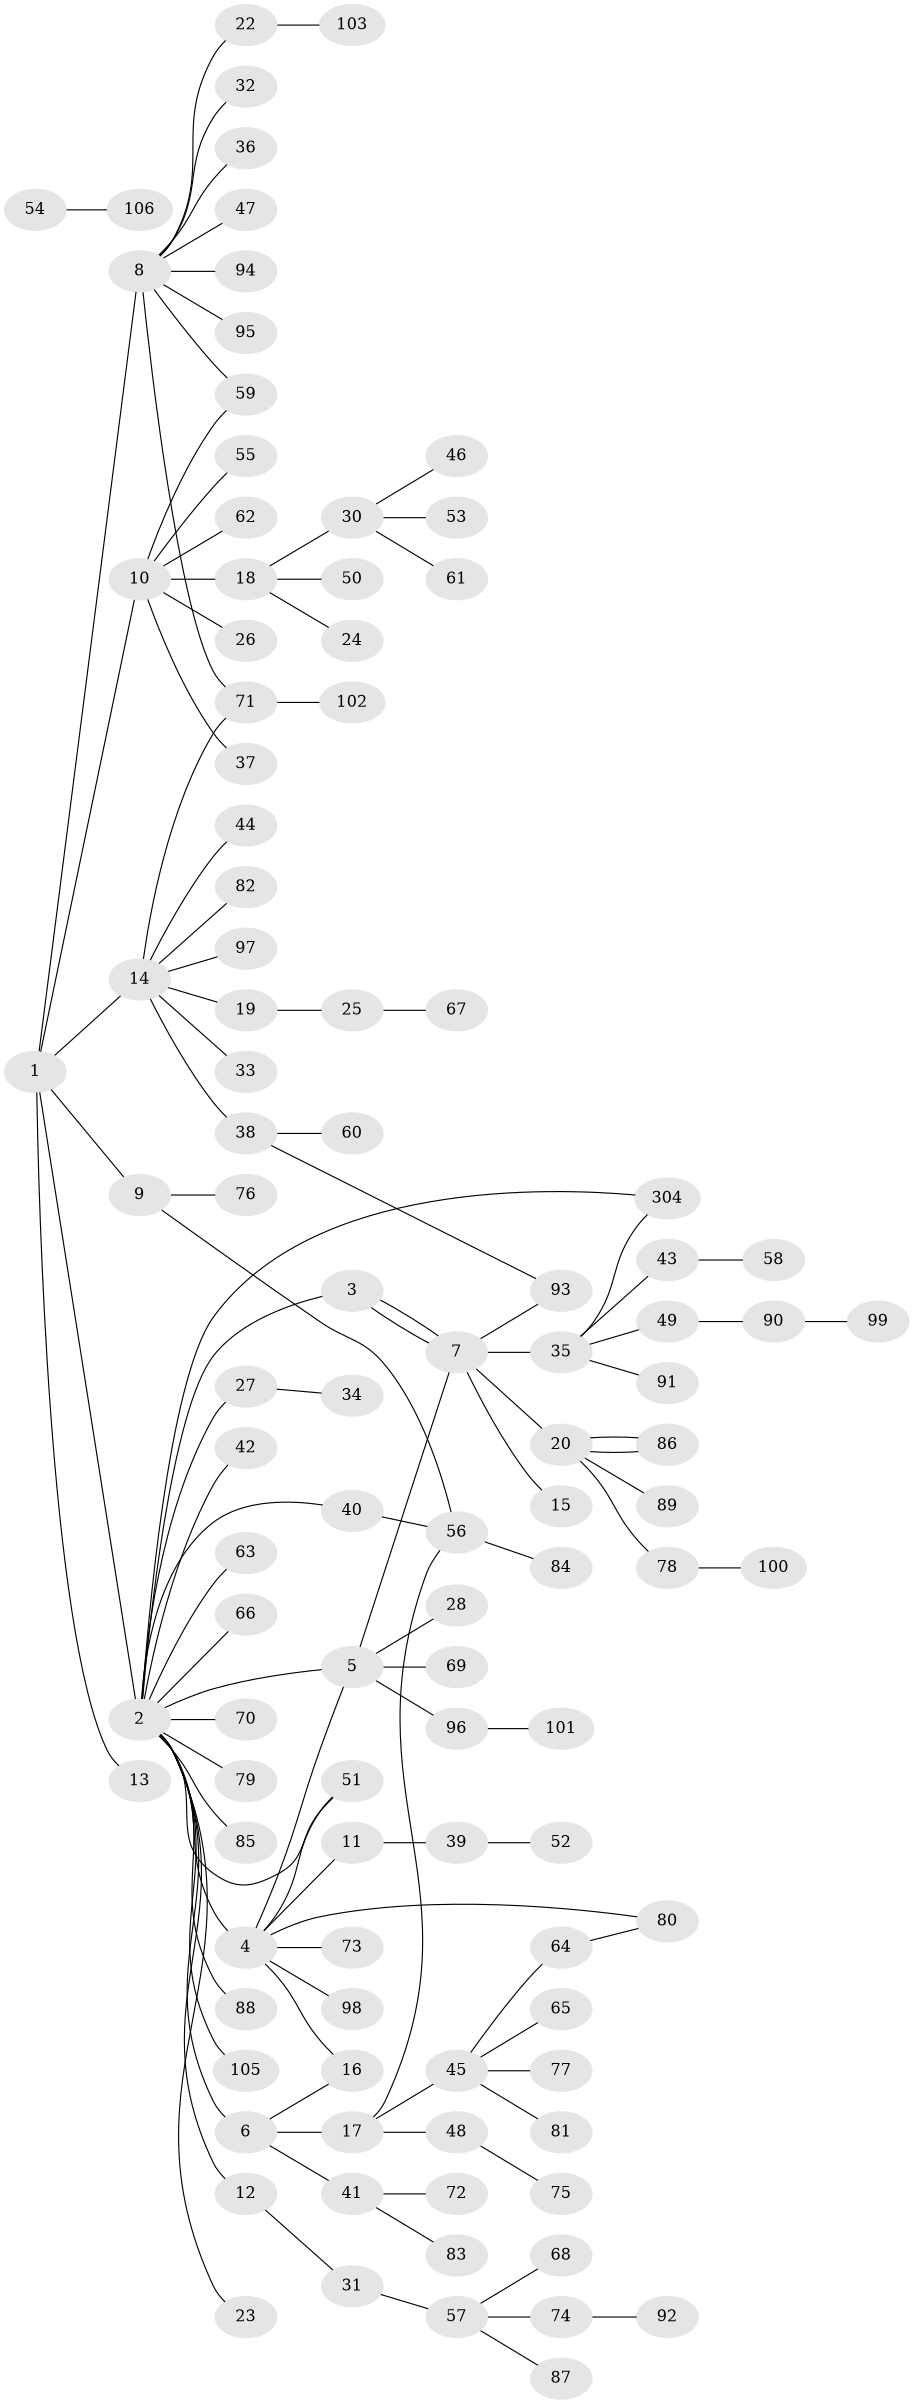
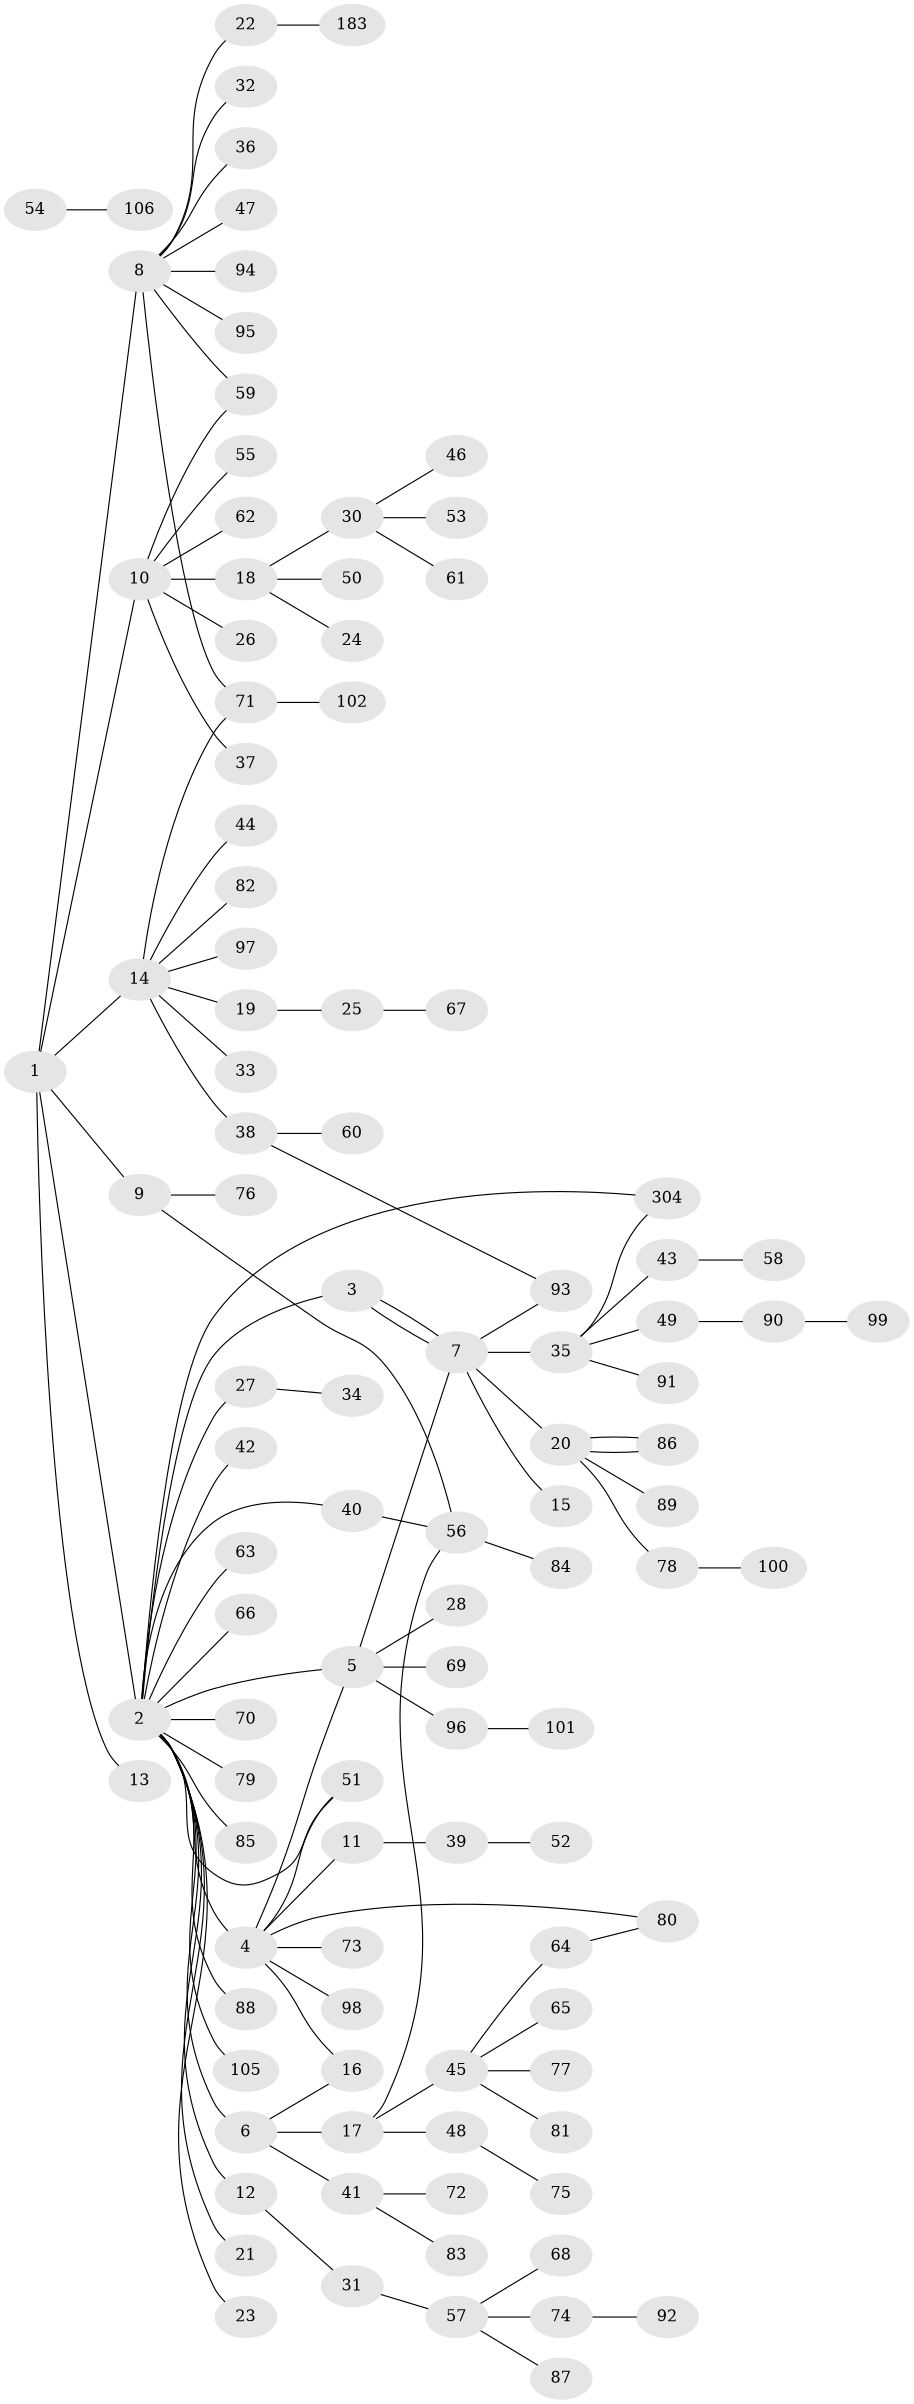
node "103": label "103" -> "183"
node "21": added
